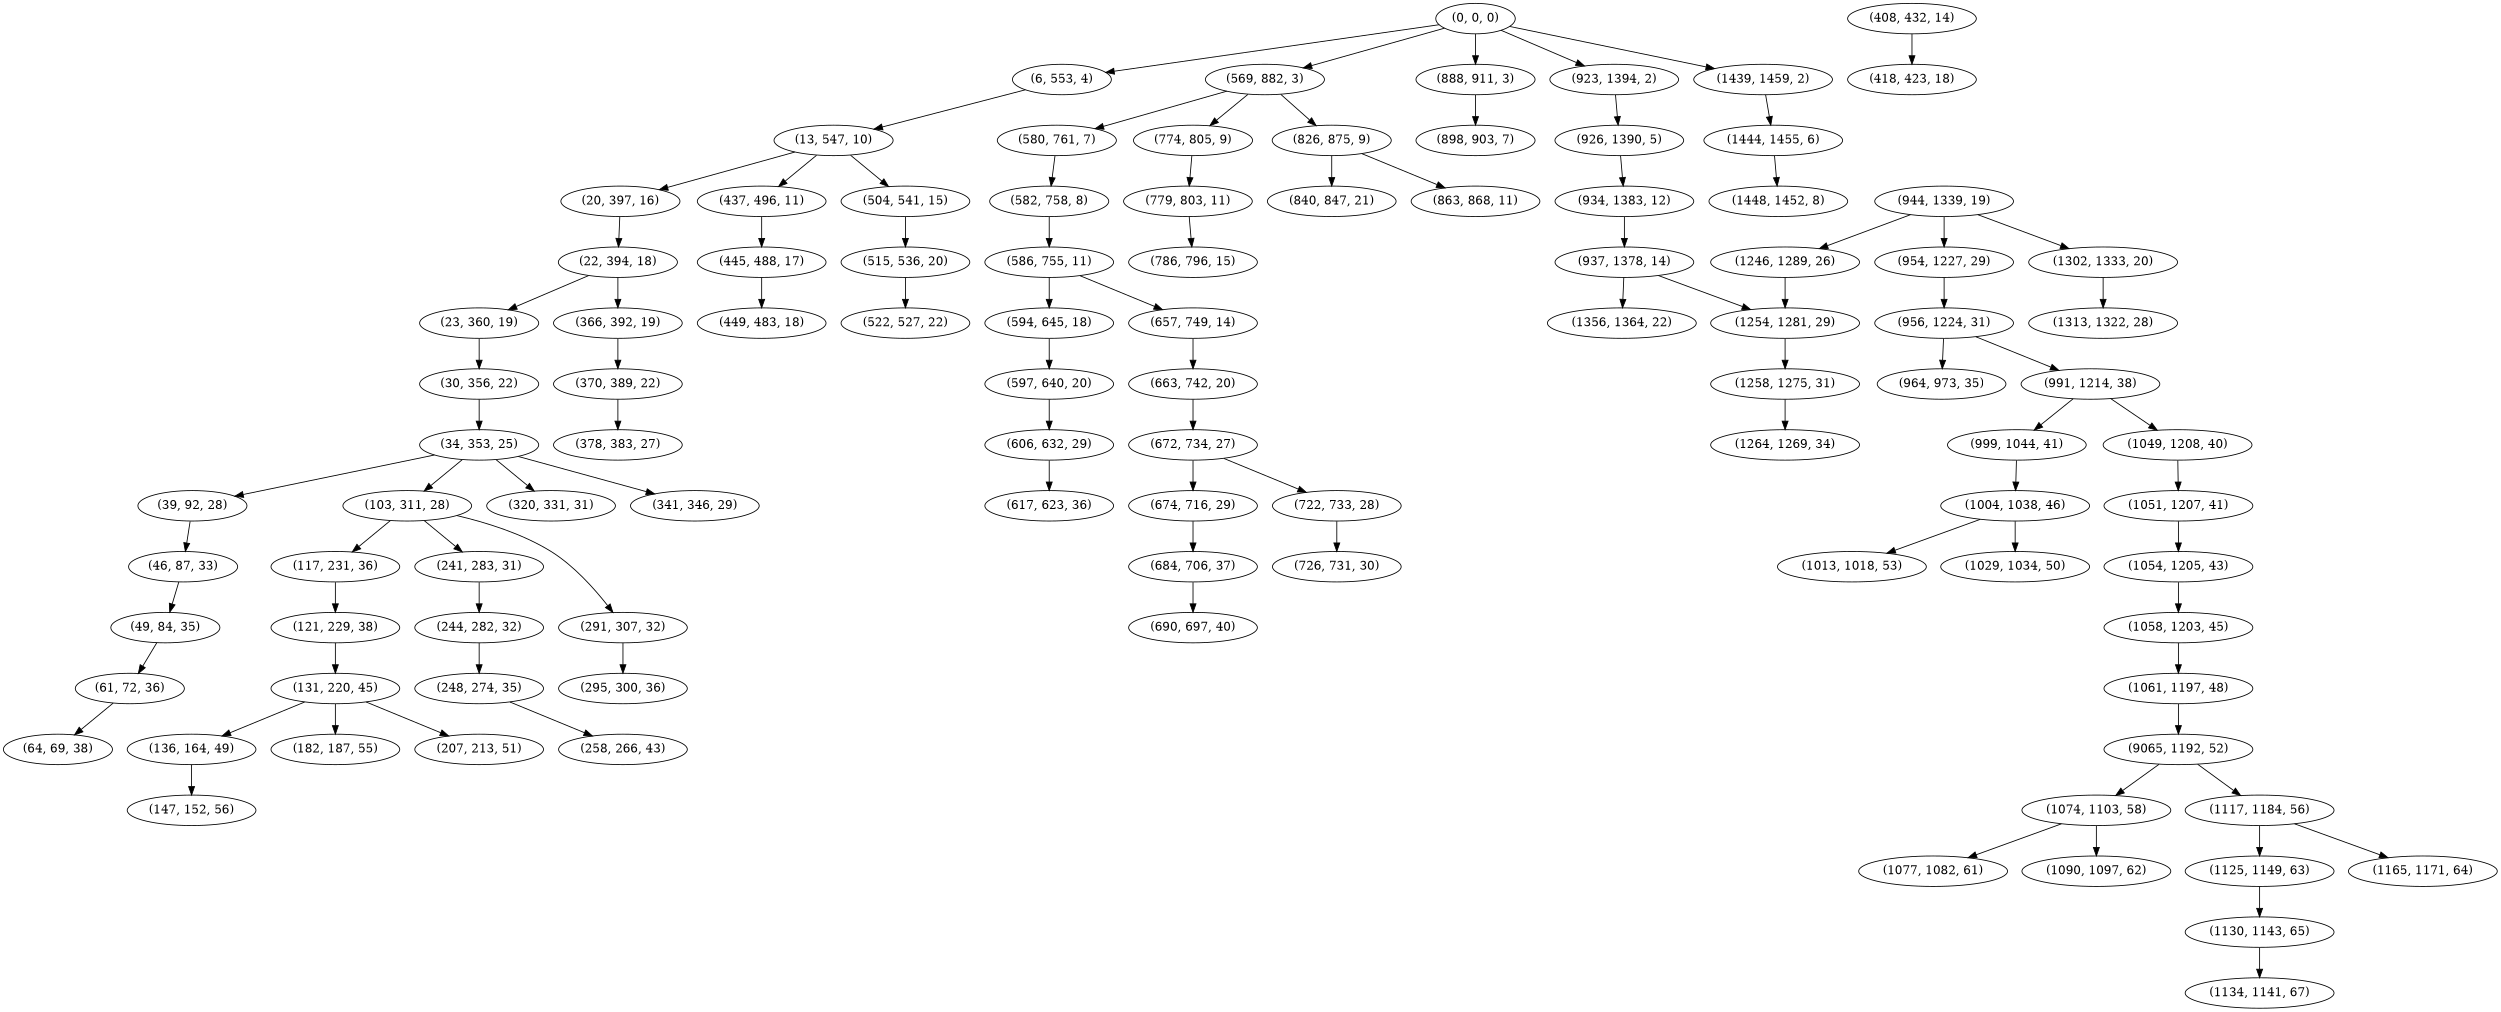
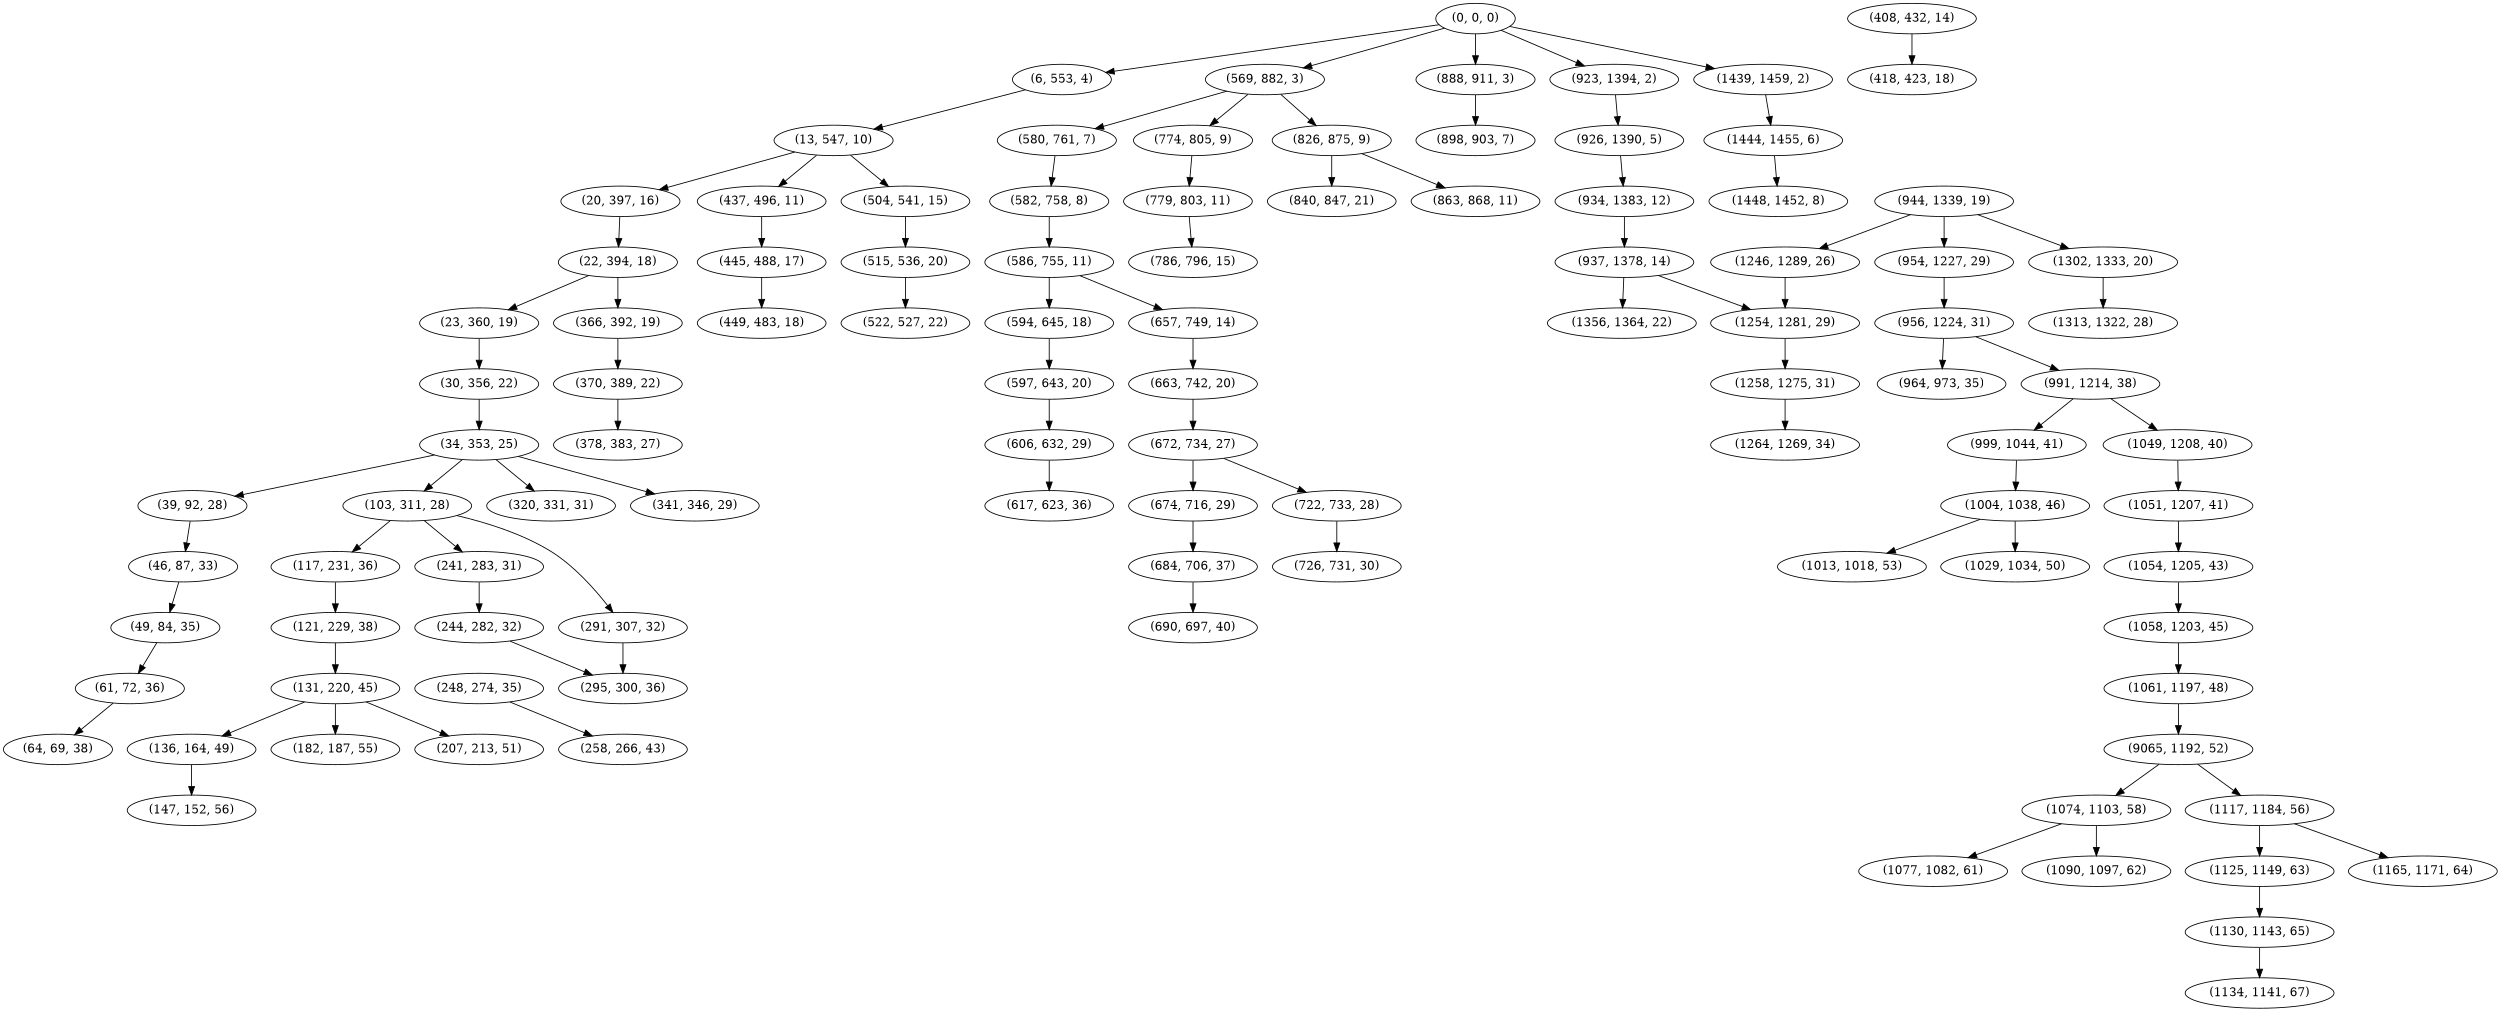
node "(597, 640, 20)": label "(597, 640, 20)" -> "(597, 643, 20)"
edge "(244, 282, 32)" -> "(248, 274, 35)": now "(244, 282, 32)" -> "(295, 300, 36)"
